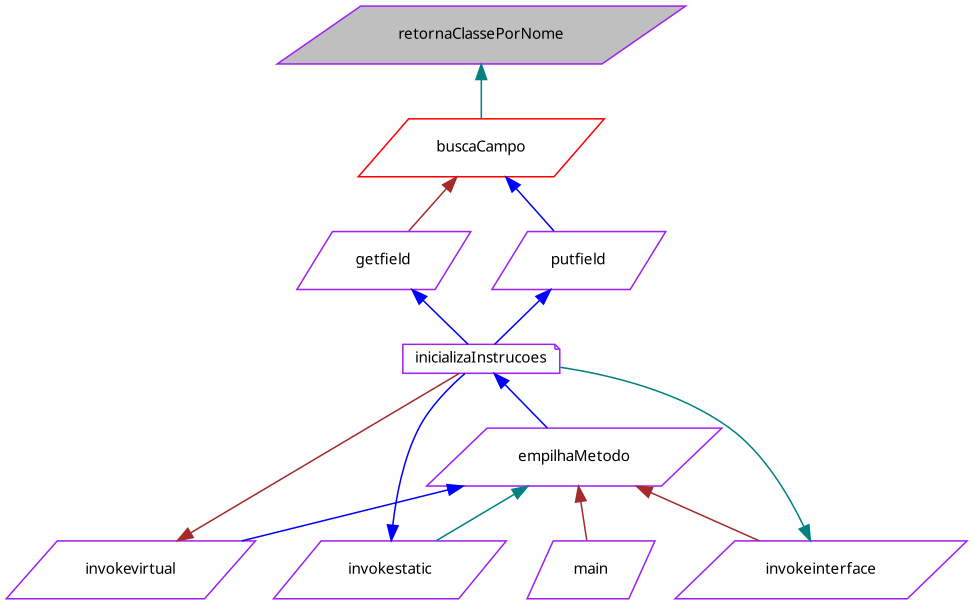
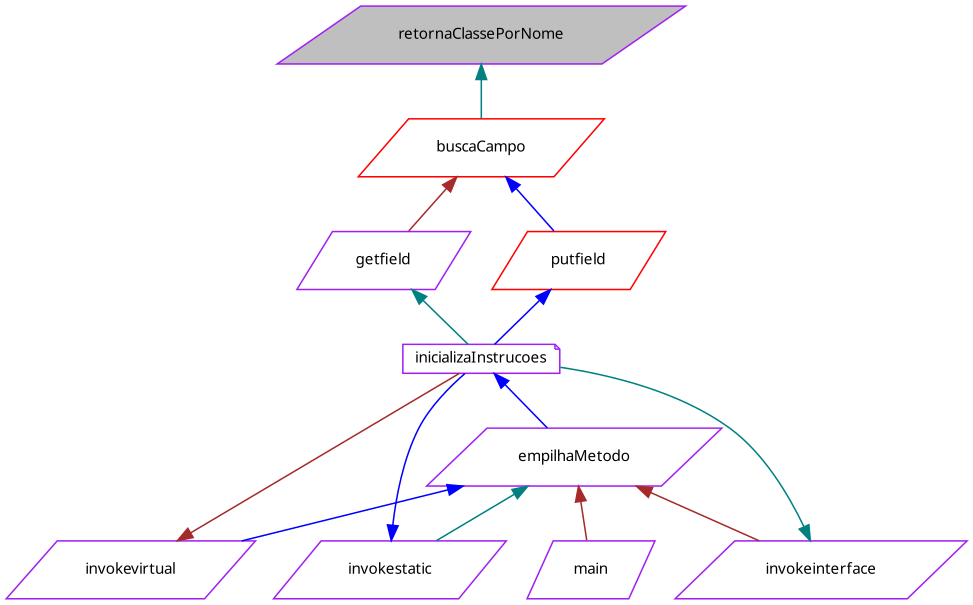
node "putfield": color purple -> red
edge "inicializaInstrucoes" -> "getfield": color blue -> teal
